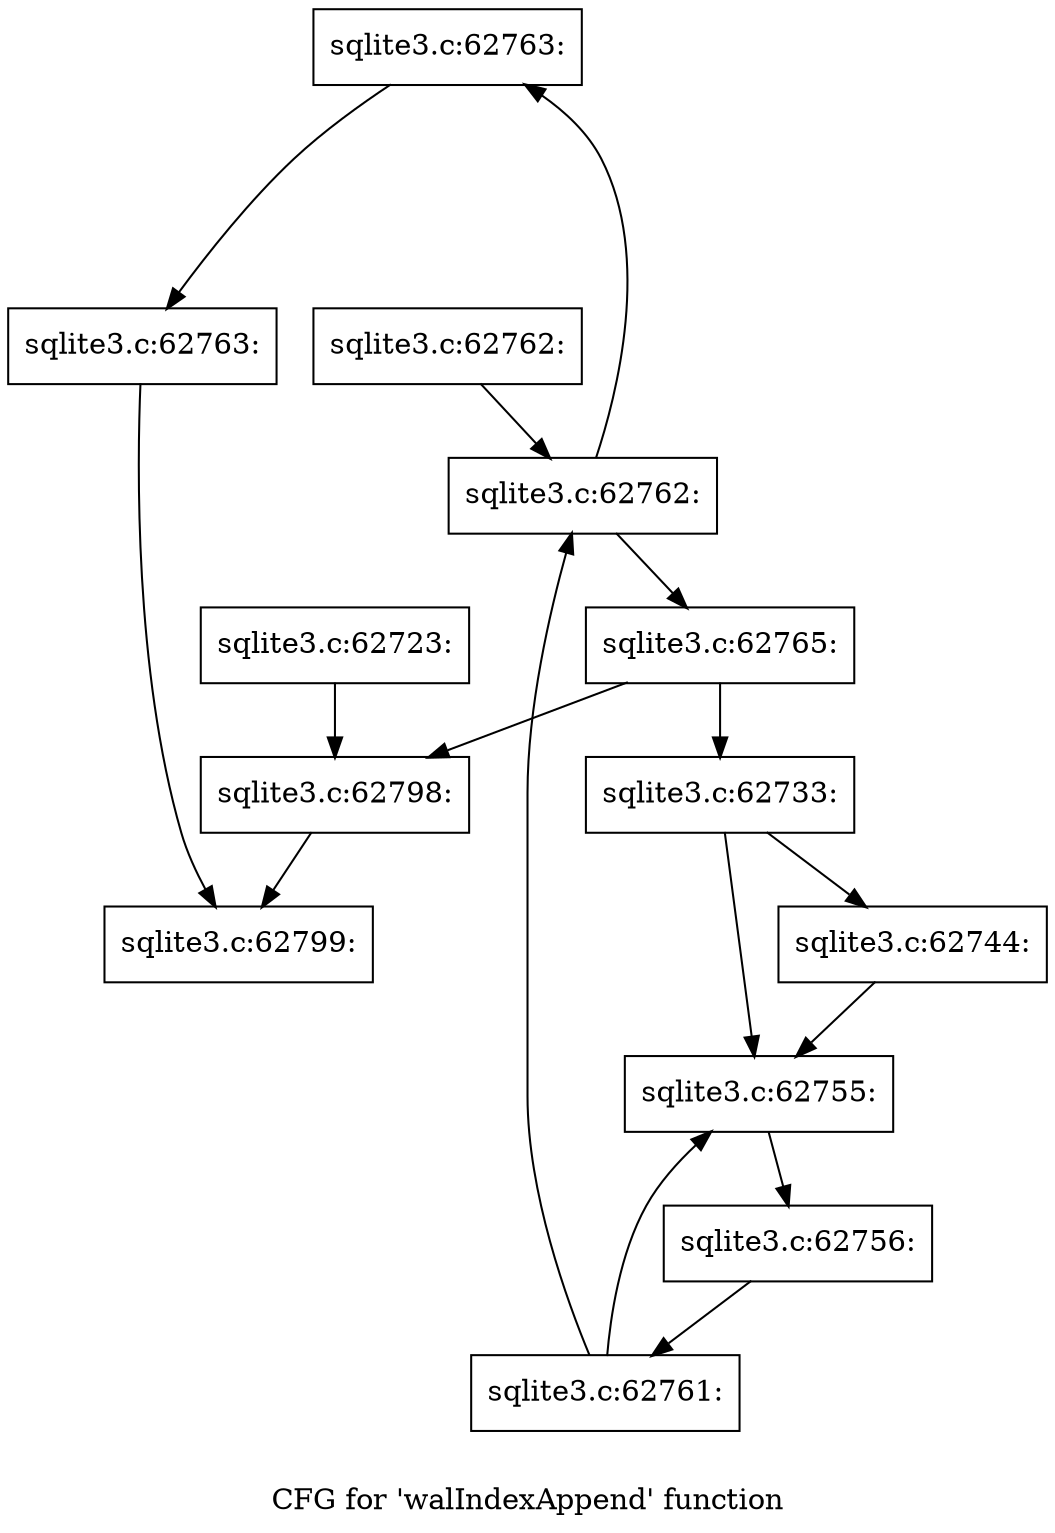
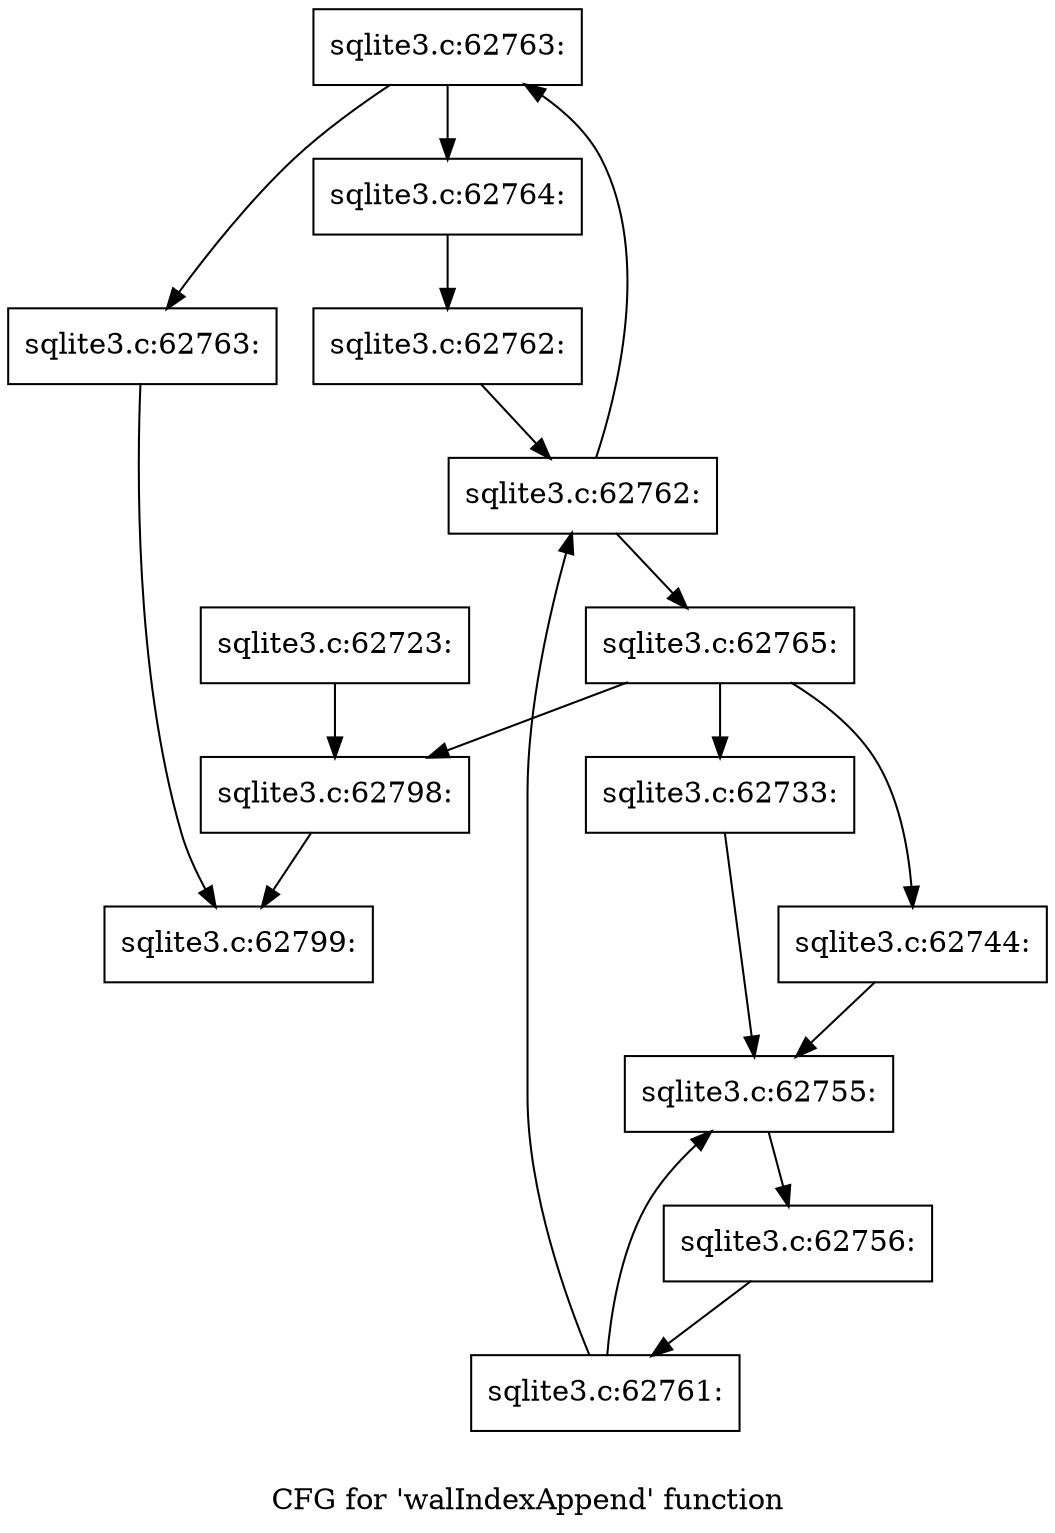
node "sqlite3.c:62764:": added
edge "sqlite3.c:62733:" -> "sqlite3.c:62744:": now "sqlite3.c:62765:" -> "sqlite3.c:62744:"
